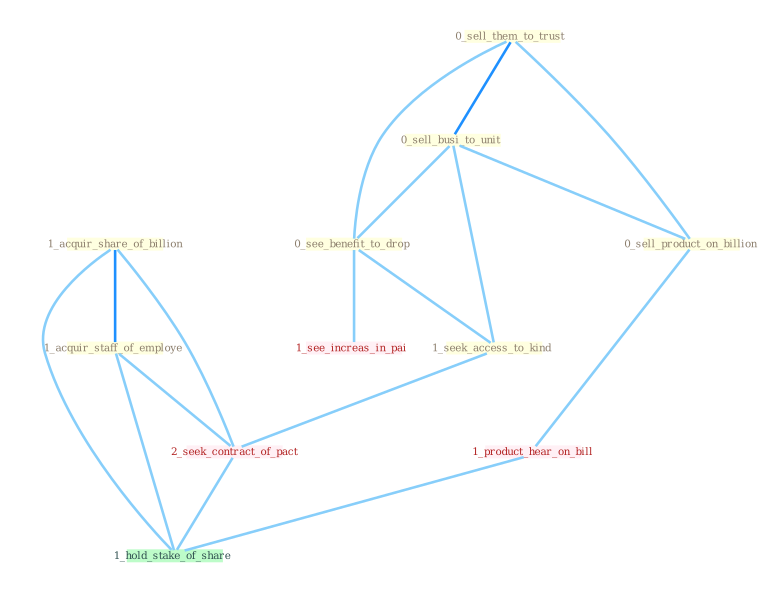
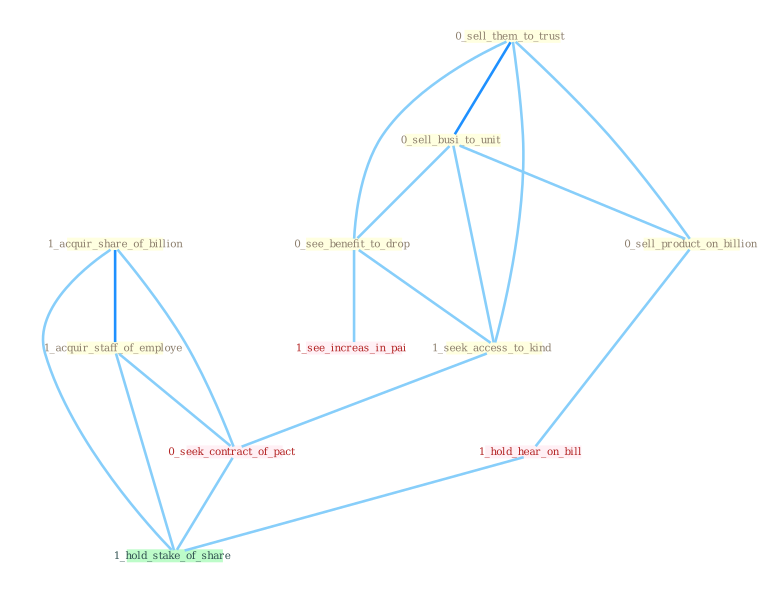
edge "0_sell_them_to_trust" -- "1_seek_access_to_kind": added
node "2_seek_contract_of_pact": label "2_seek_contract_of_pact" -> "0_seek_contract_of_pact"
node "1_product_hear_on_bill": label "1_product_hear_on_bill" -> "1_hold_hear_on_bill"
